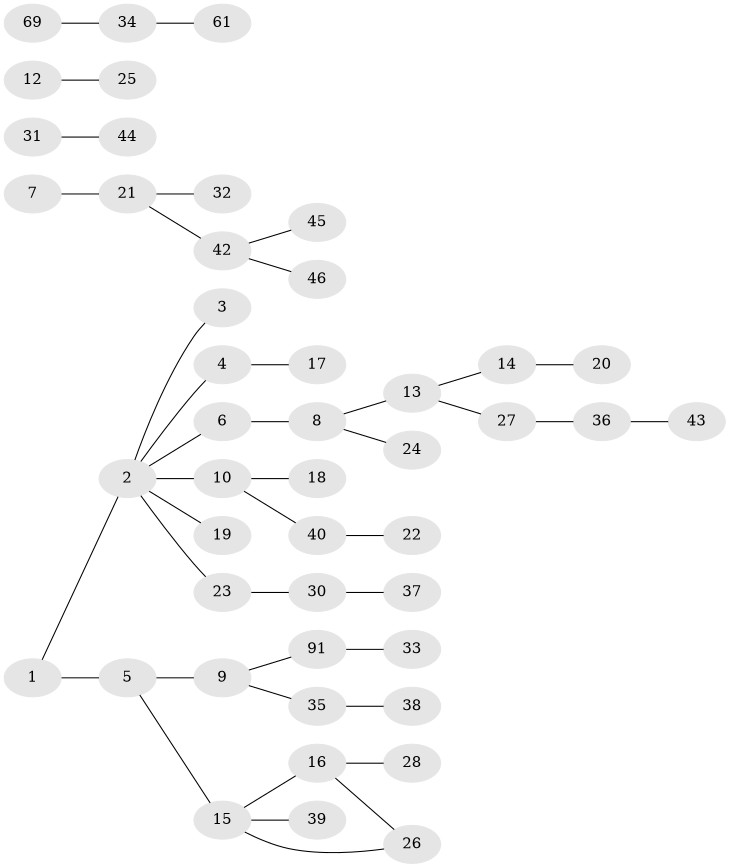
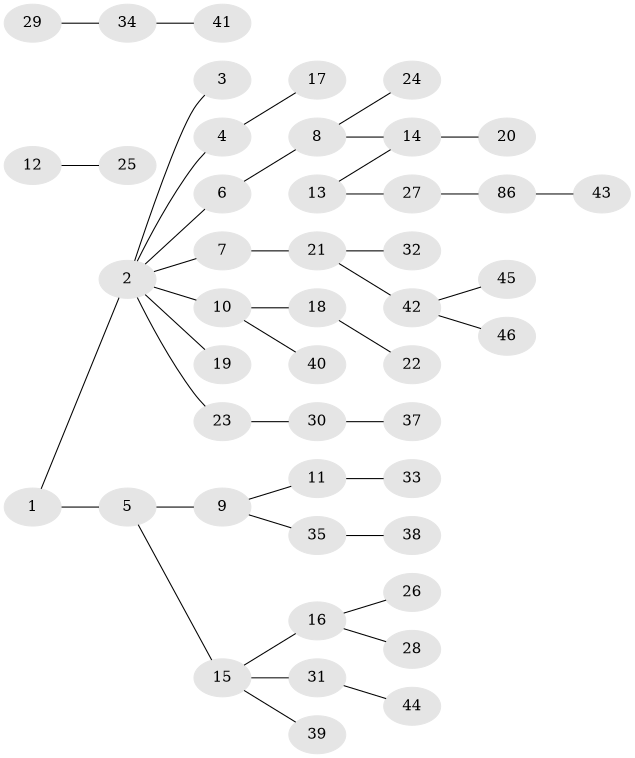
node "69": label "69" -> "29"
node "61": label "61" -> "41"
edge "7" -- "2": added
edge "13" -- "8": now "14" -- "8"
node "36": label "36" -> "86"
edge "40" -- "22": now "18" -- "22"
node "91": label "91" -> "11"
edge "15" -- "26": now "15" -- "31"
